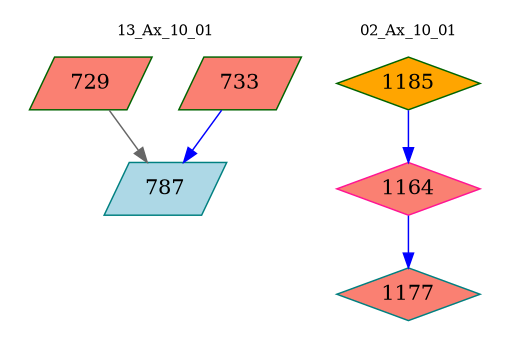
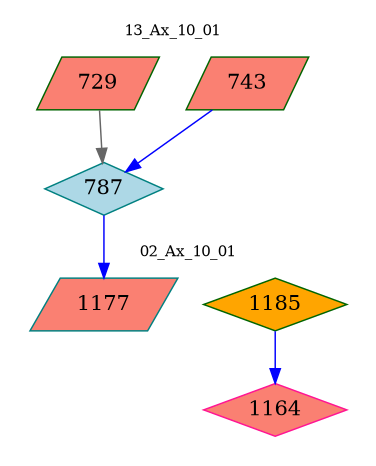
node "733": label "733" -> "743"
node "787": shape parallelogram -> diamond
edge "1164" -> "1177": now "787" -> "1177"
node "1177": shape diamond -> parallelogram
